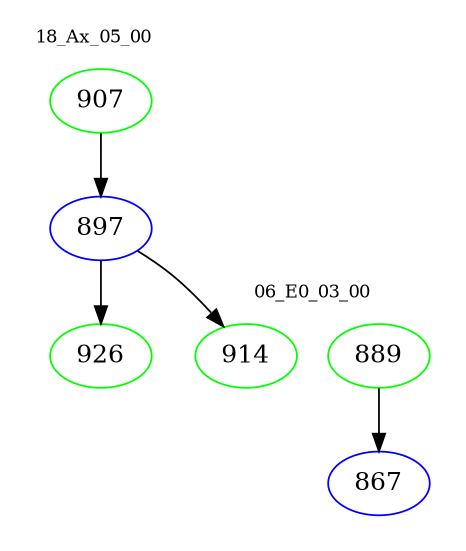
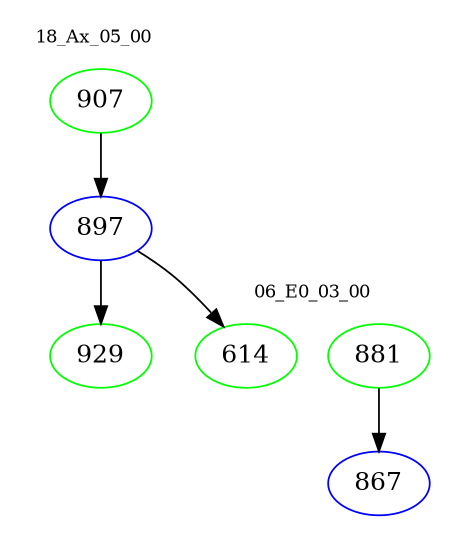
node "926": label "926" -> "929"
node "914": label "914" -> "614"
node "889": label "889" -> "881"
